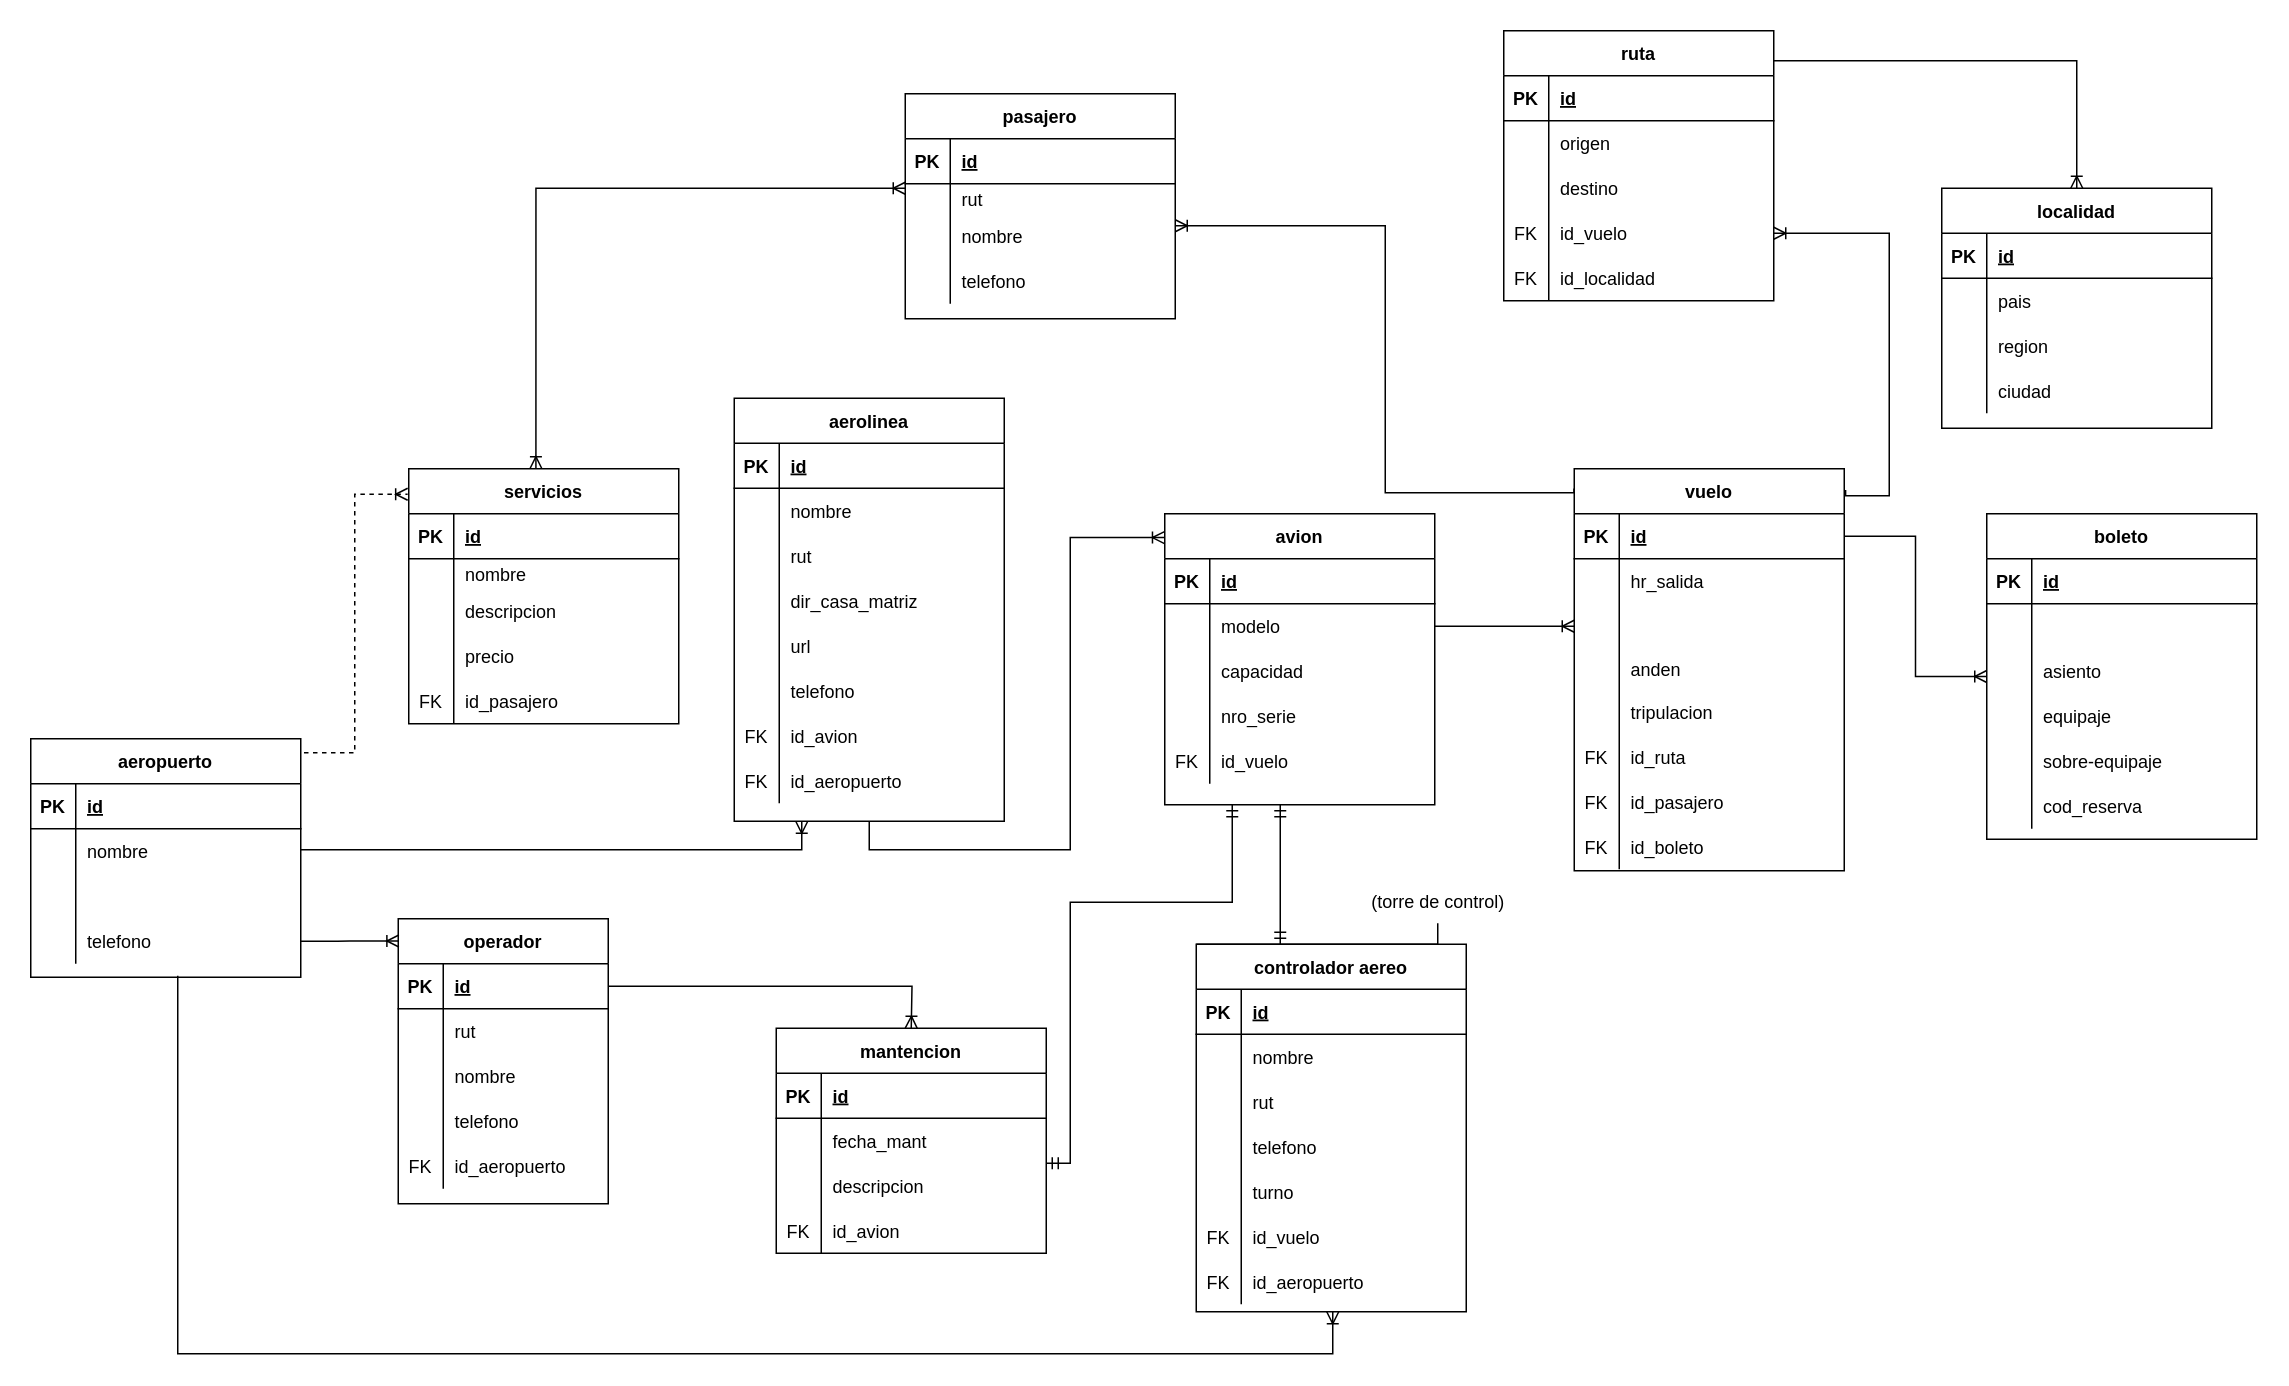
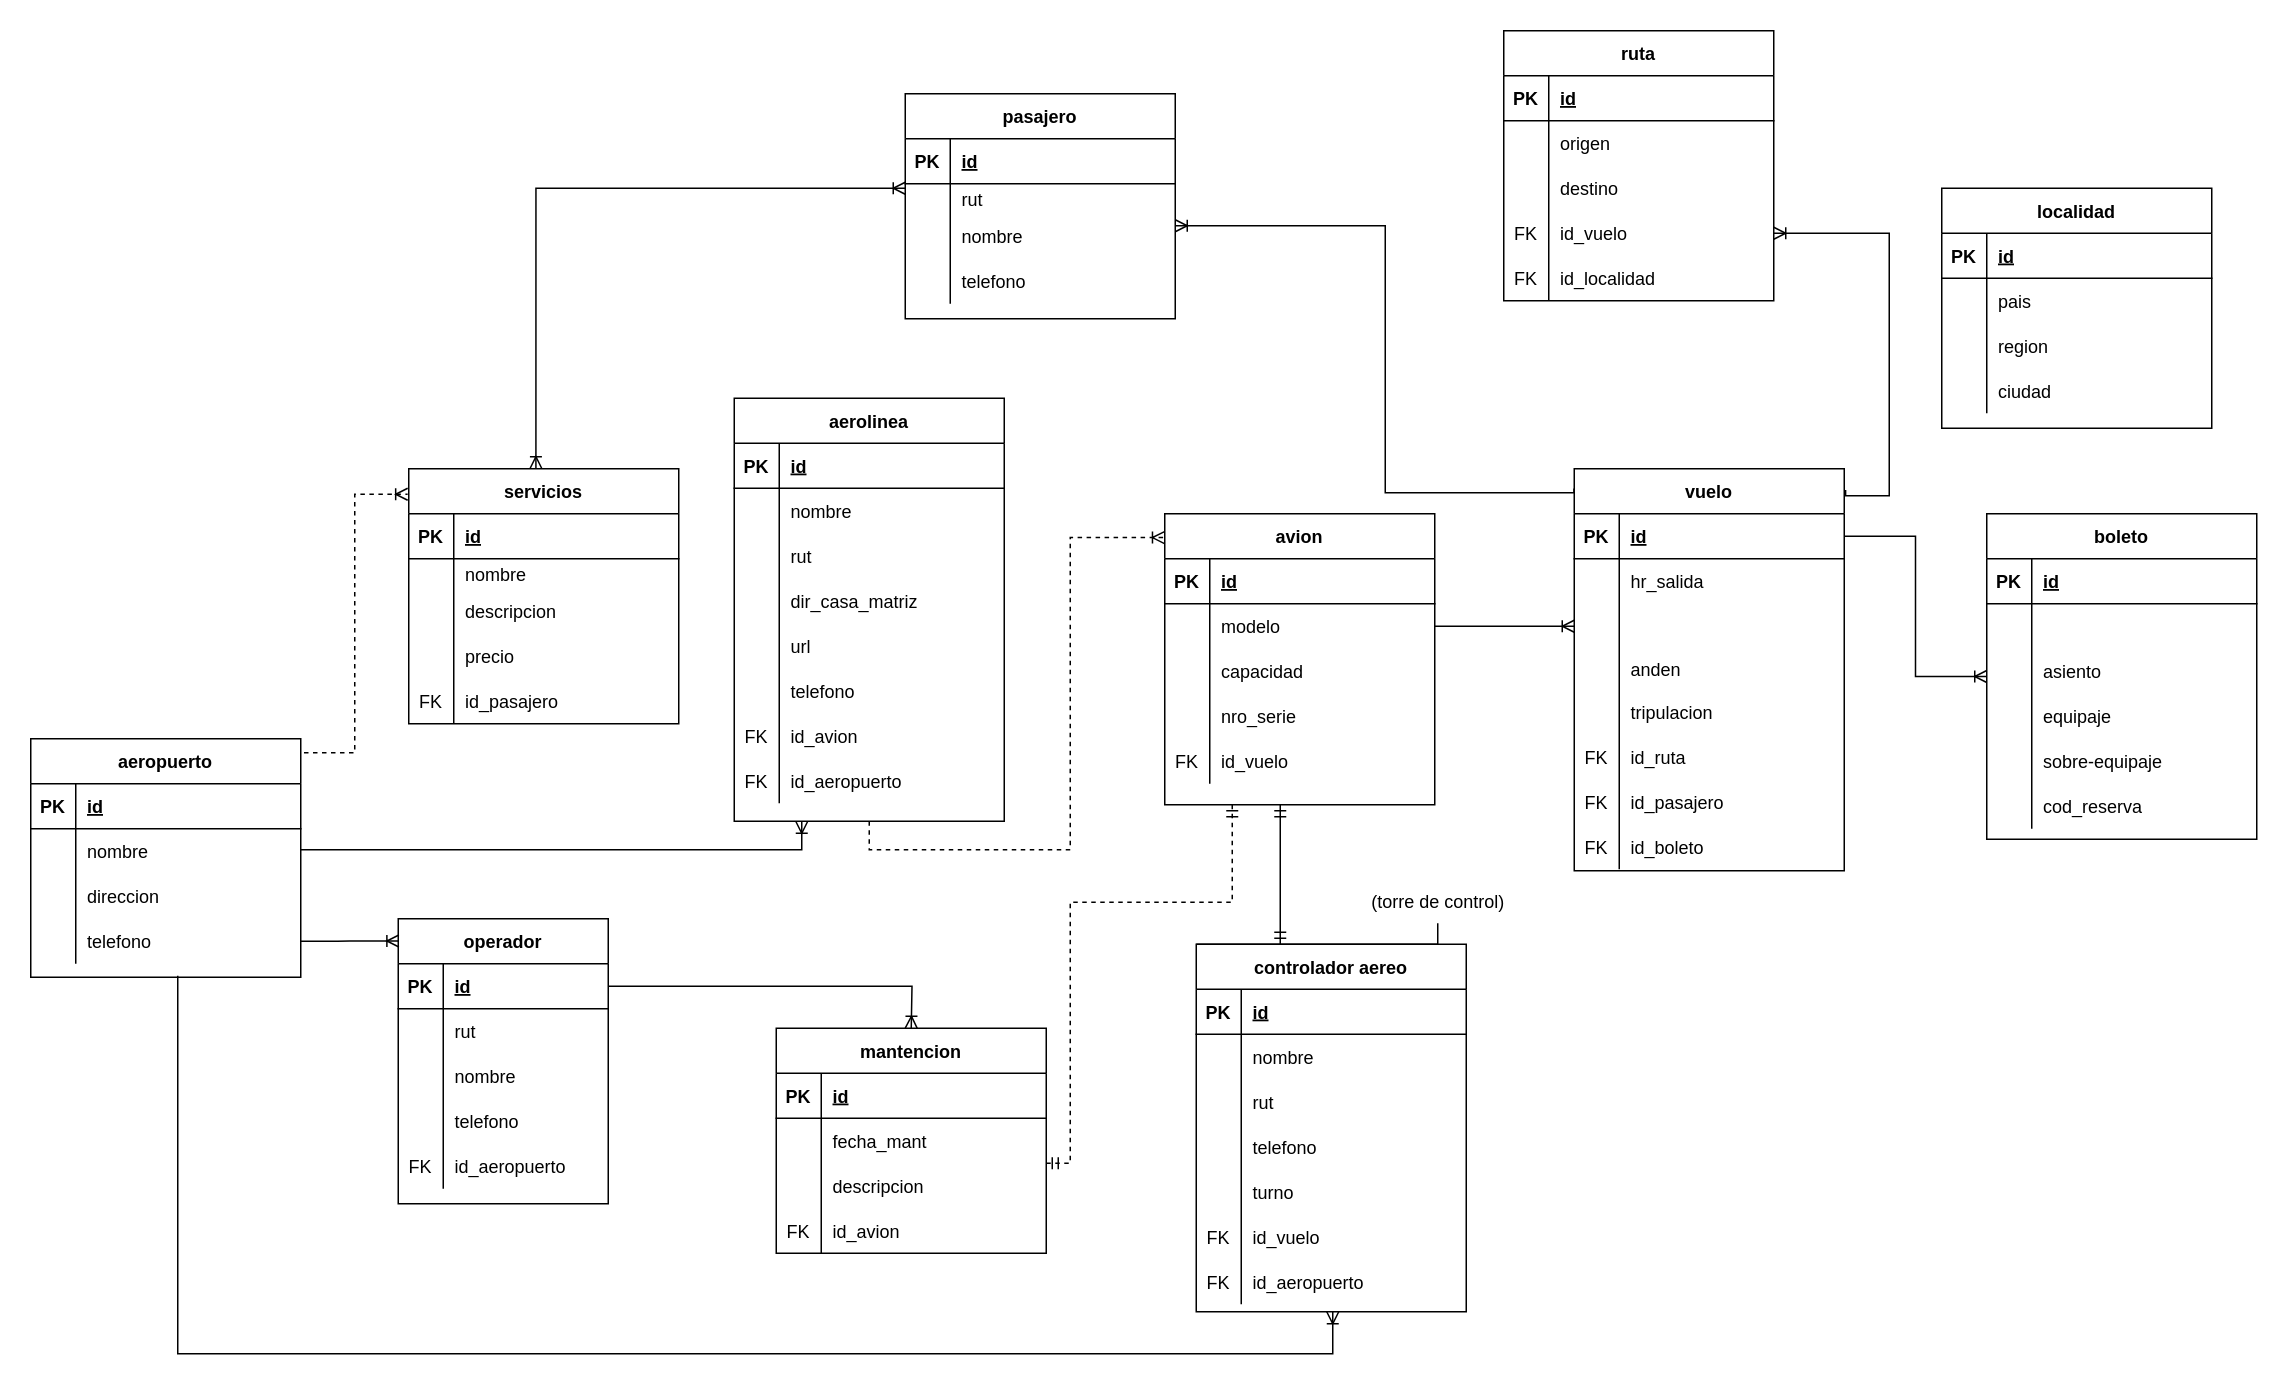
edge "ruta" -> "localidad": removed
edge "aerolinea" -> "avion": style solid -> dashed
node "direccion": added
edge "avion" -- "mantencion": style solid -> dashed
